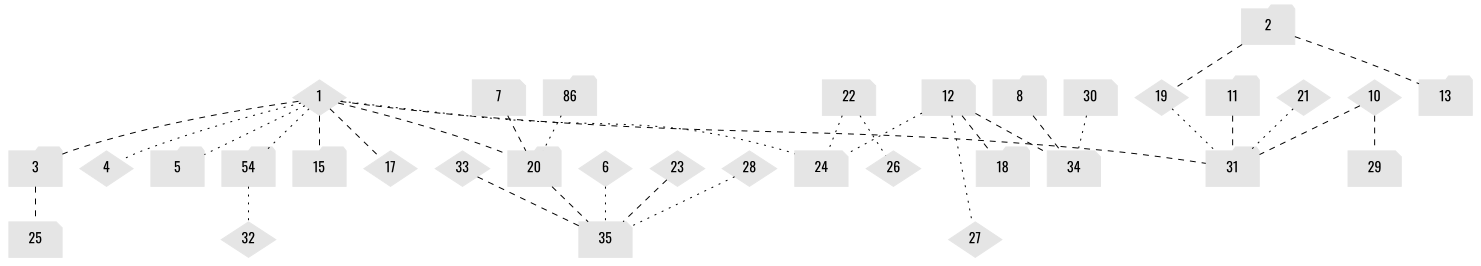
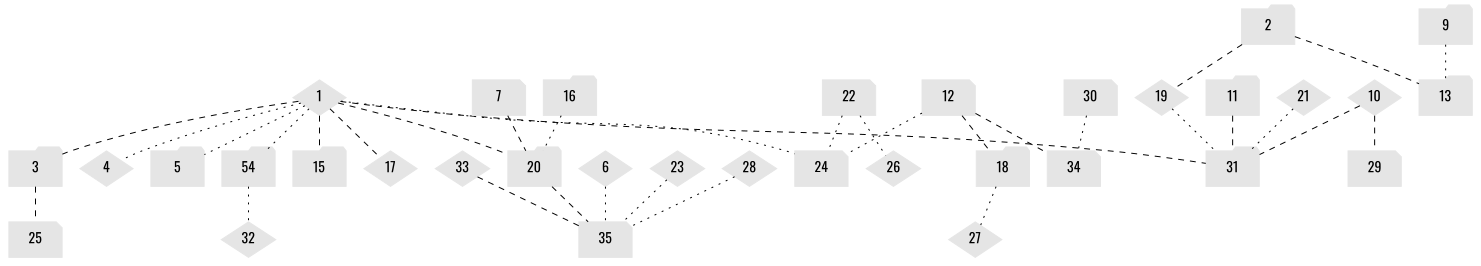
node "9": added
node "86": label "86" -> "16"
node "8": removed
edge "12" -- "27": now "18" -- "27"
edge "23" -- "35": style dashed -> dotted
